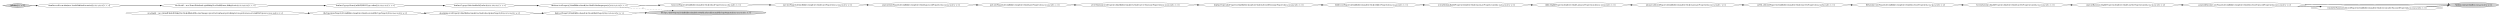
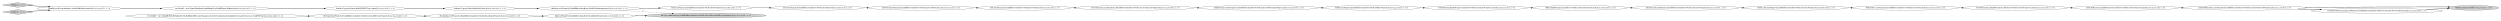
node "initialize['1', '0', '0']": added
